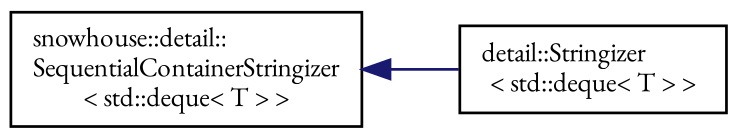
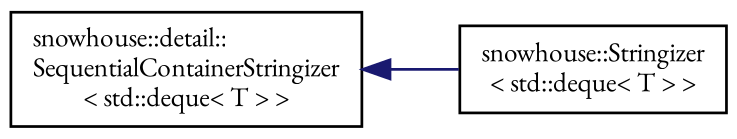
node "detail::Stringizer < std::deque< T > >": label "detail::Stringizer < std::deque< T > >" -> "snowhouse::Stringizer < std::deque< T > >"
